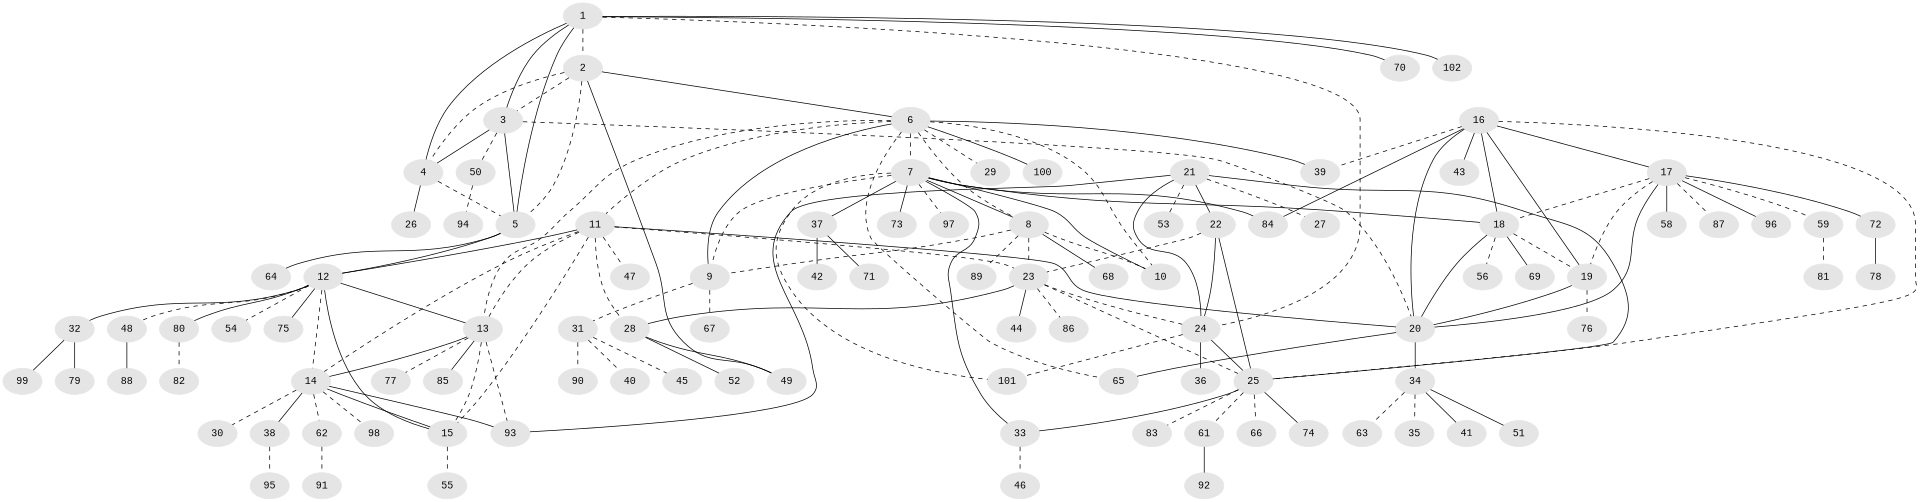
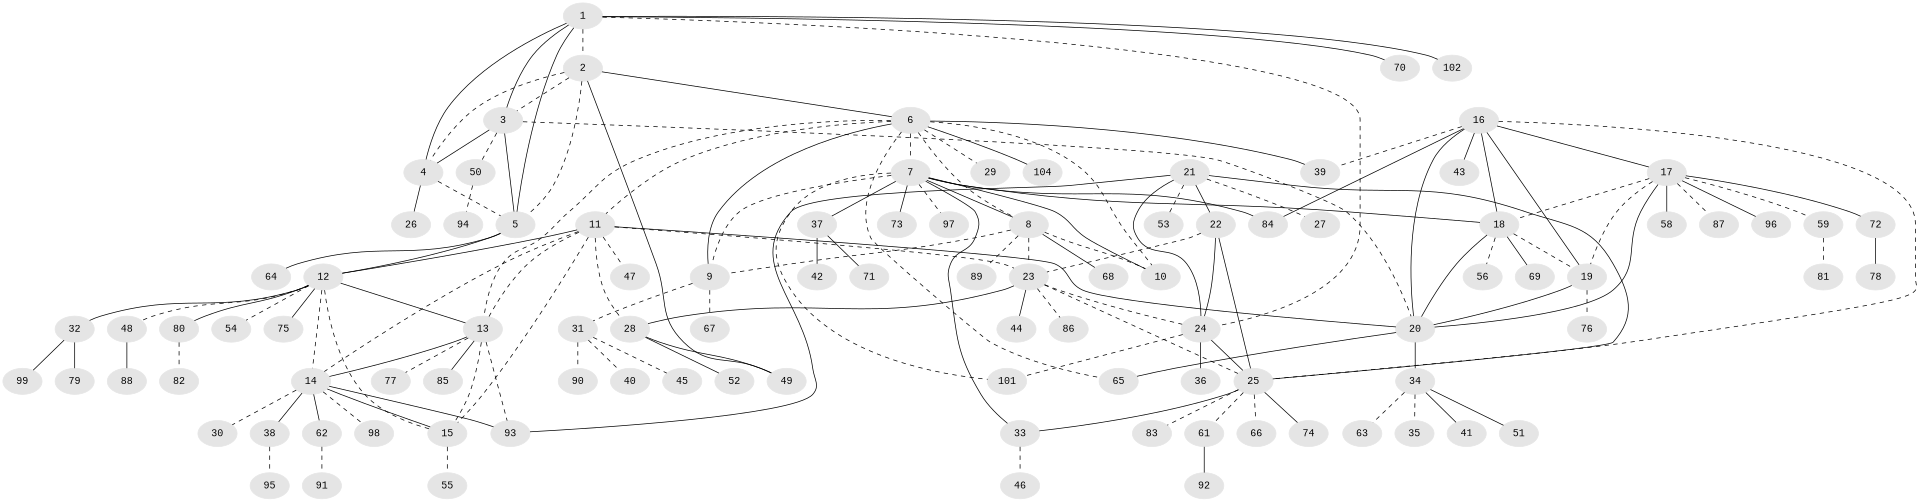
node "100": label "100" -> "104"
edge "12" -- "15": style solid -> dashed
edge "14" -- "62": style dashed -> solid
